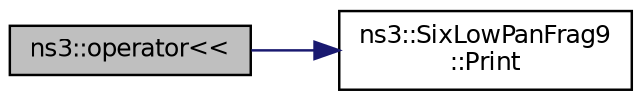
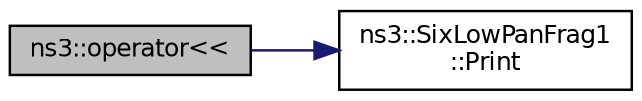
node "ns3::SixLowPanFrag9 ::Print": label "ns3::SixLowPanFrag9 ::Print" -> "ns3::SixLowPanFrag1 ::Print"
